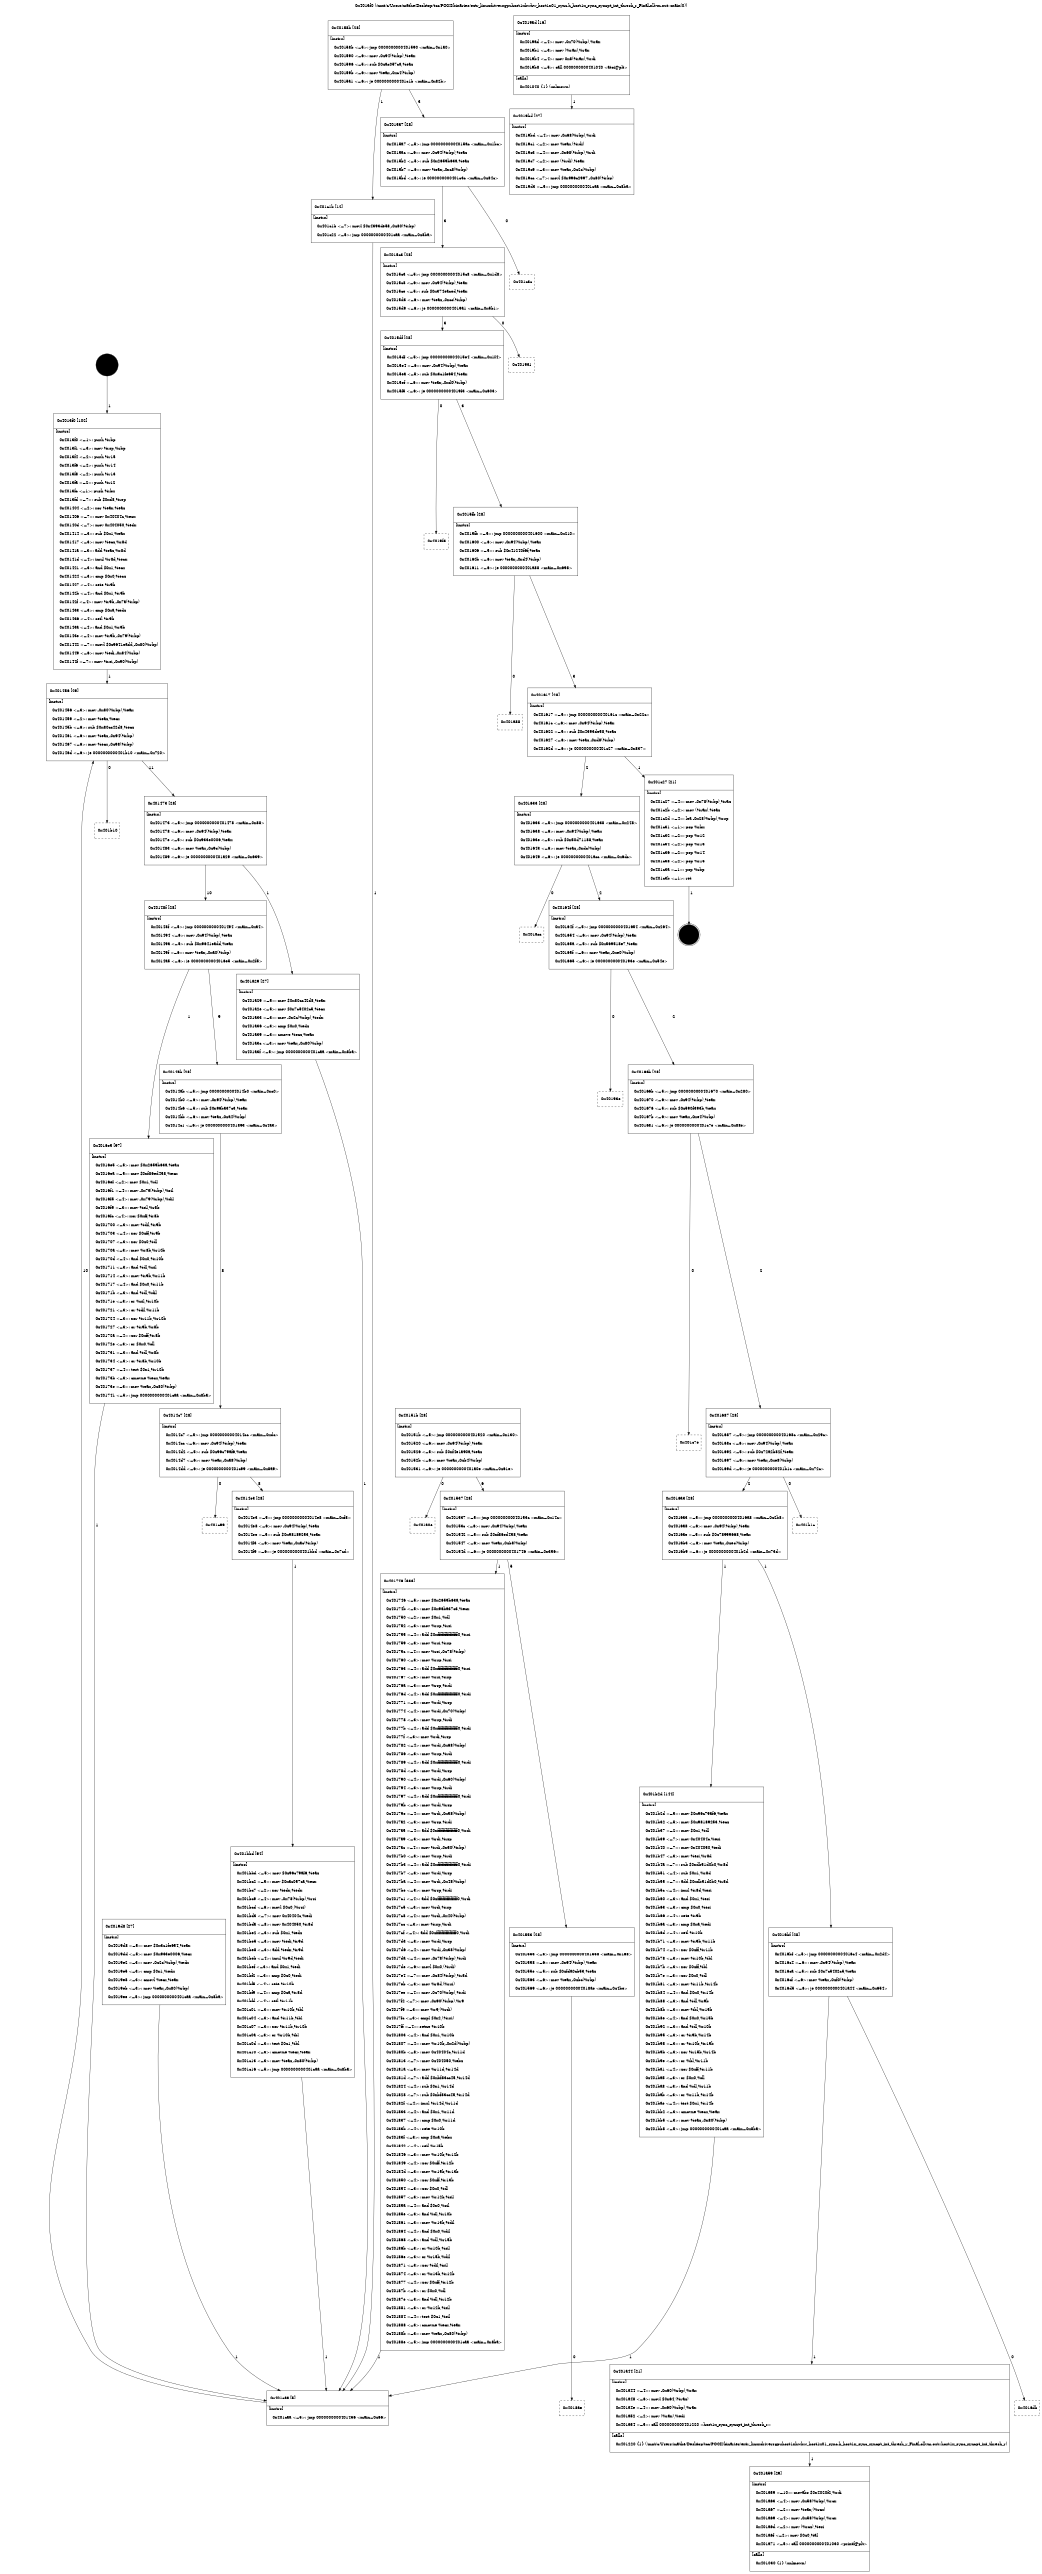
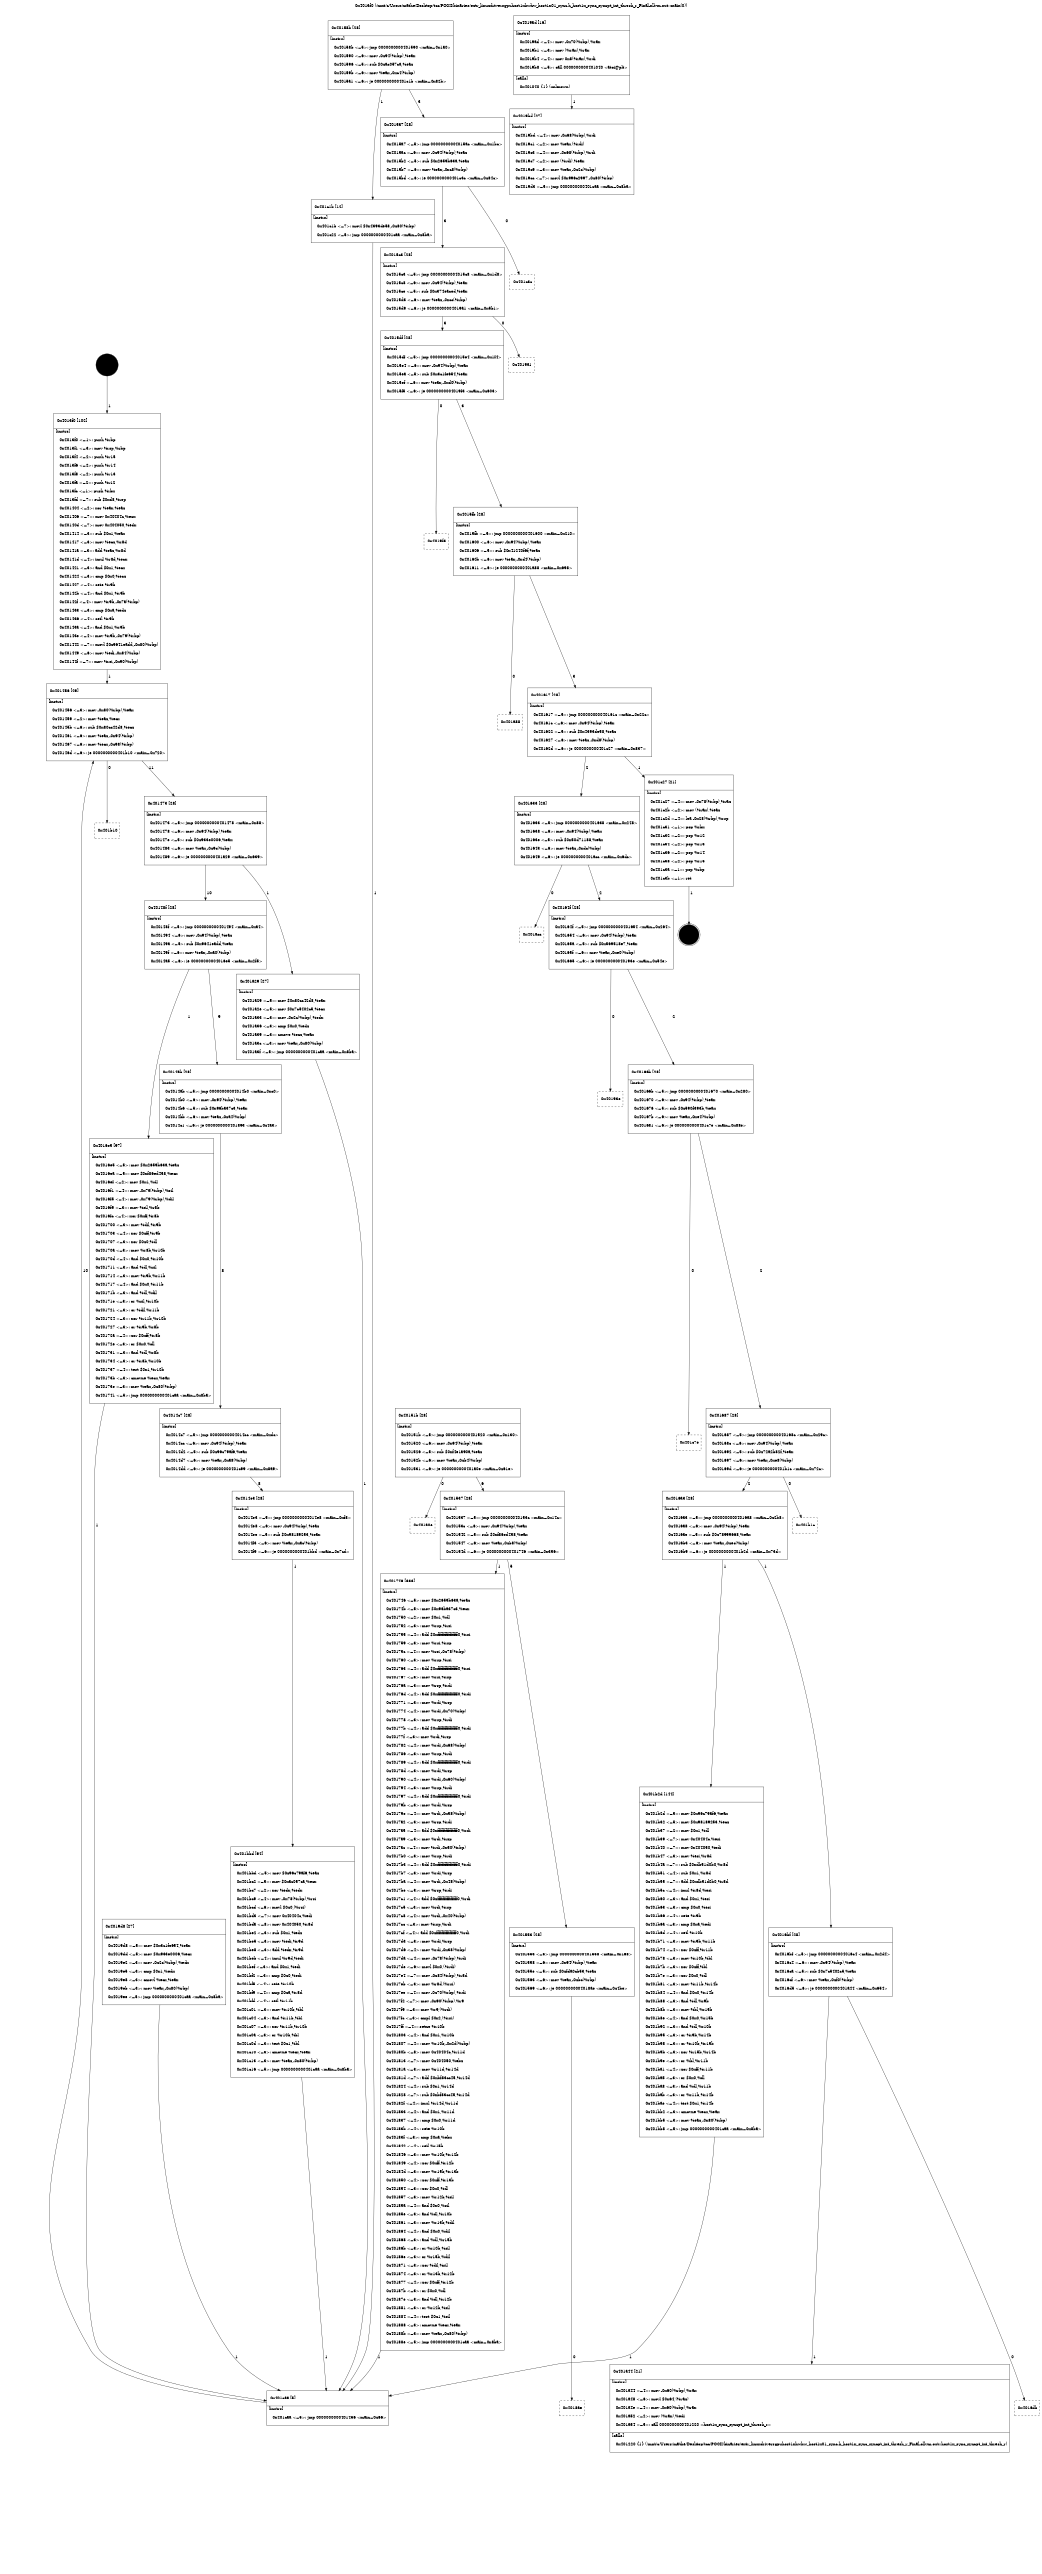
node "0x401c99": removed
node "0x401a59 [29]": removed
